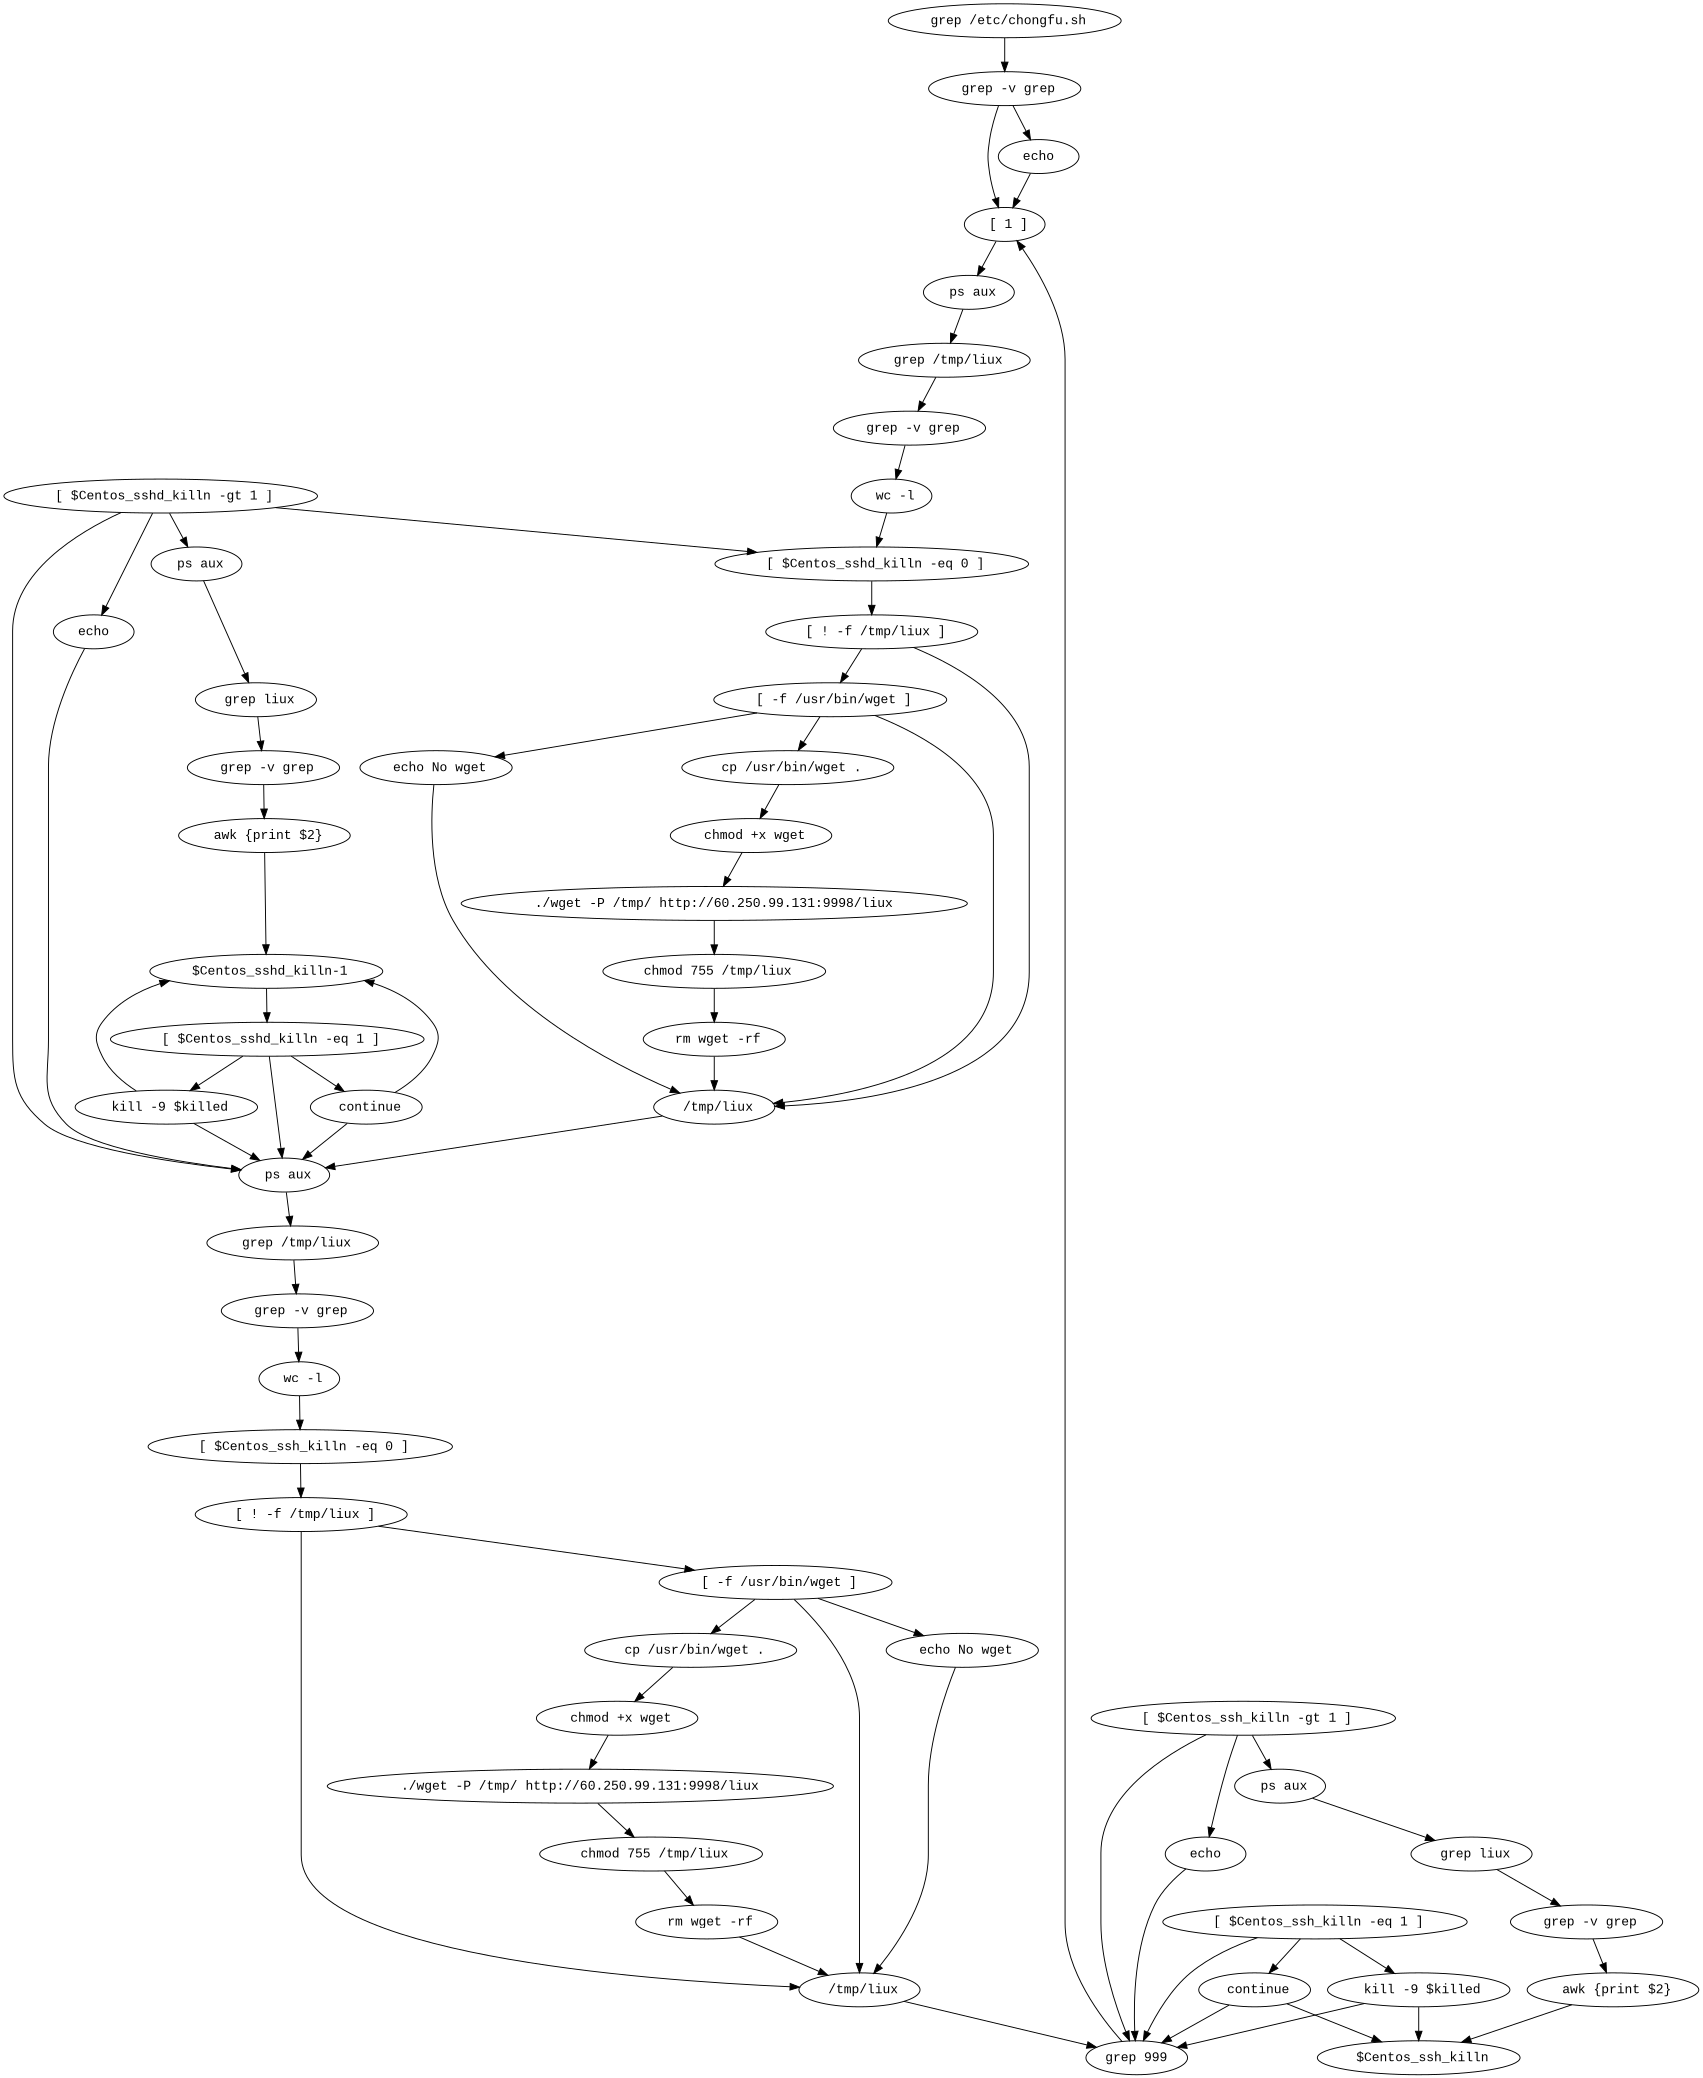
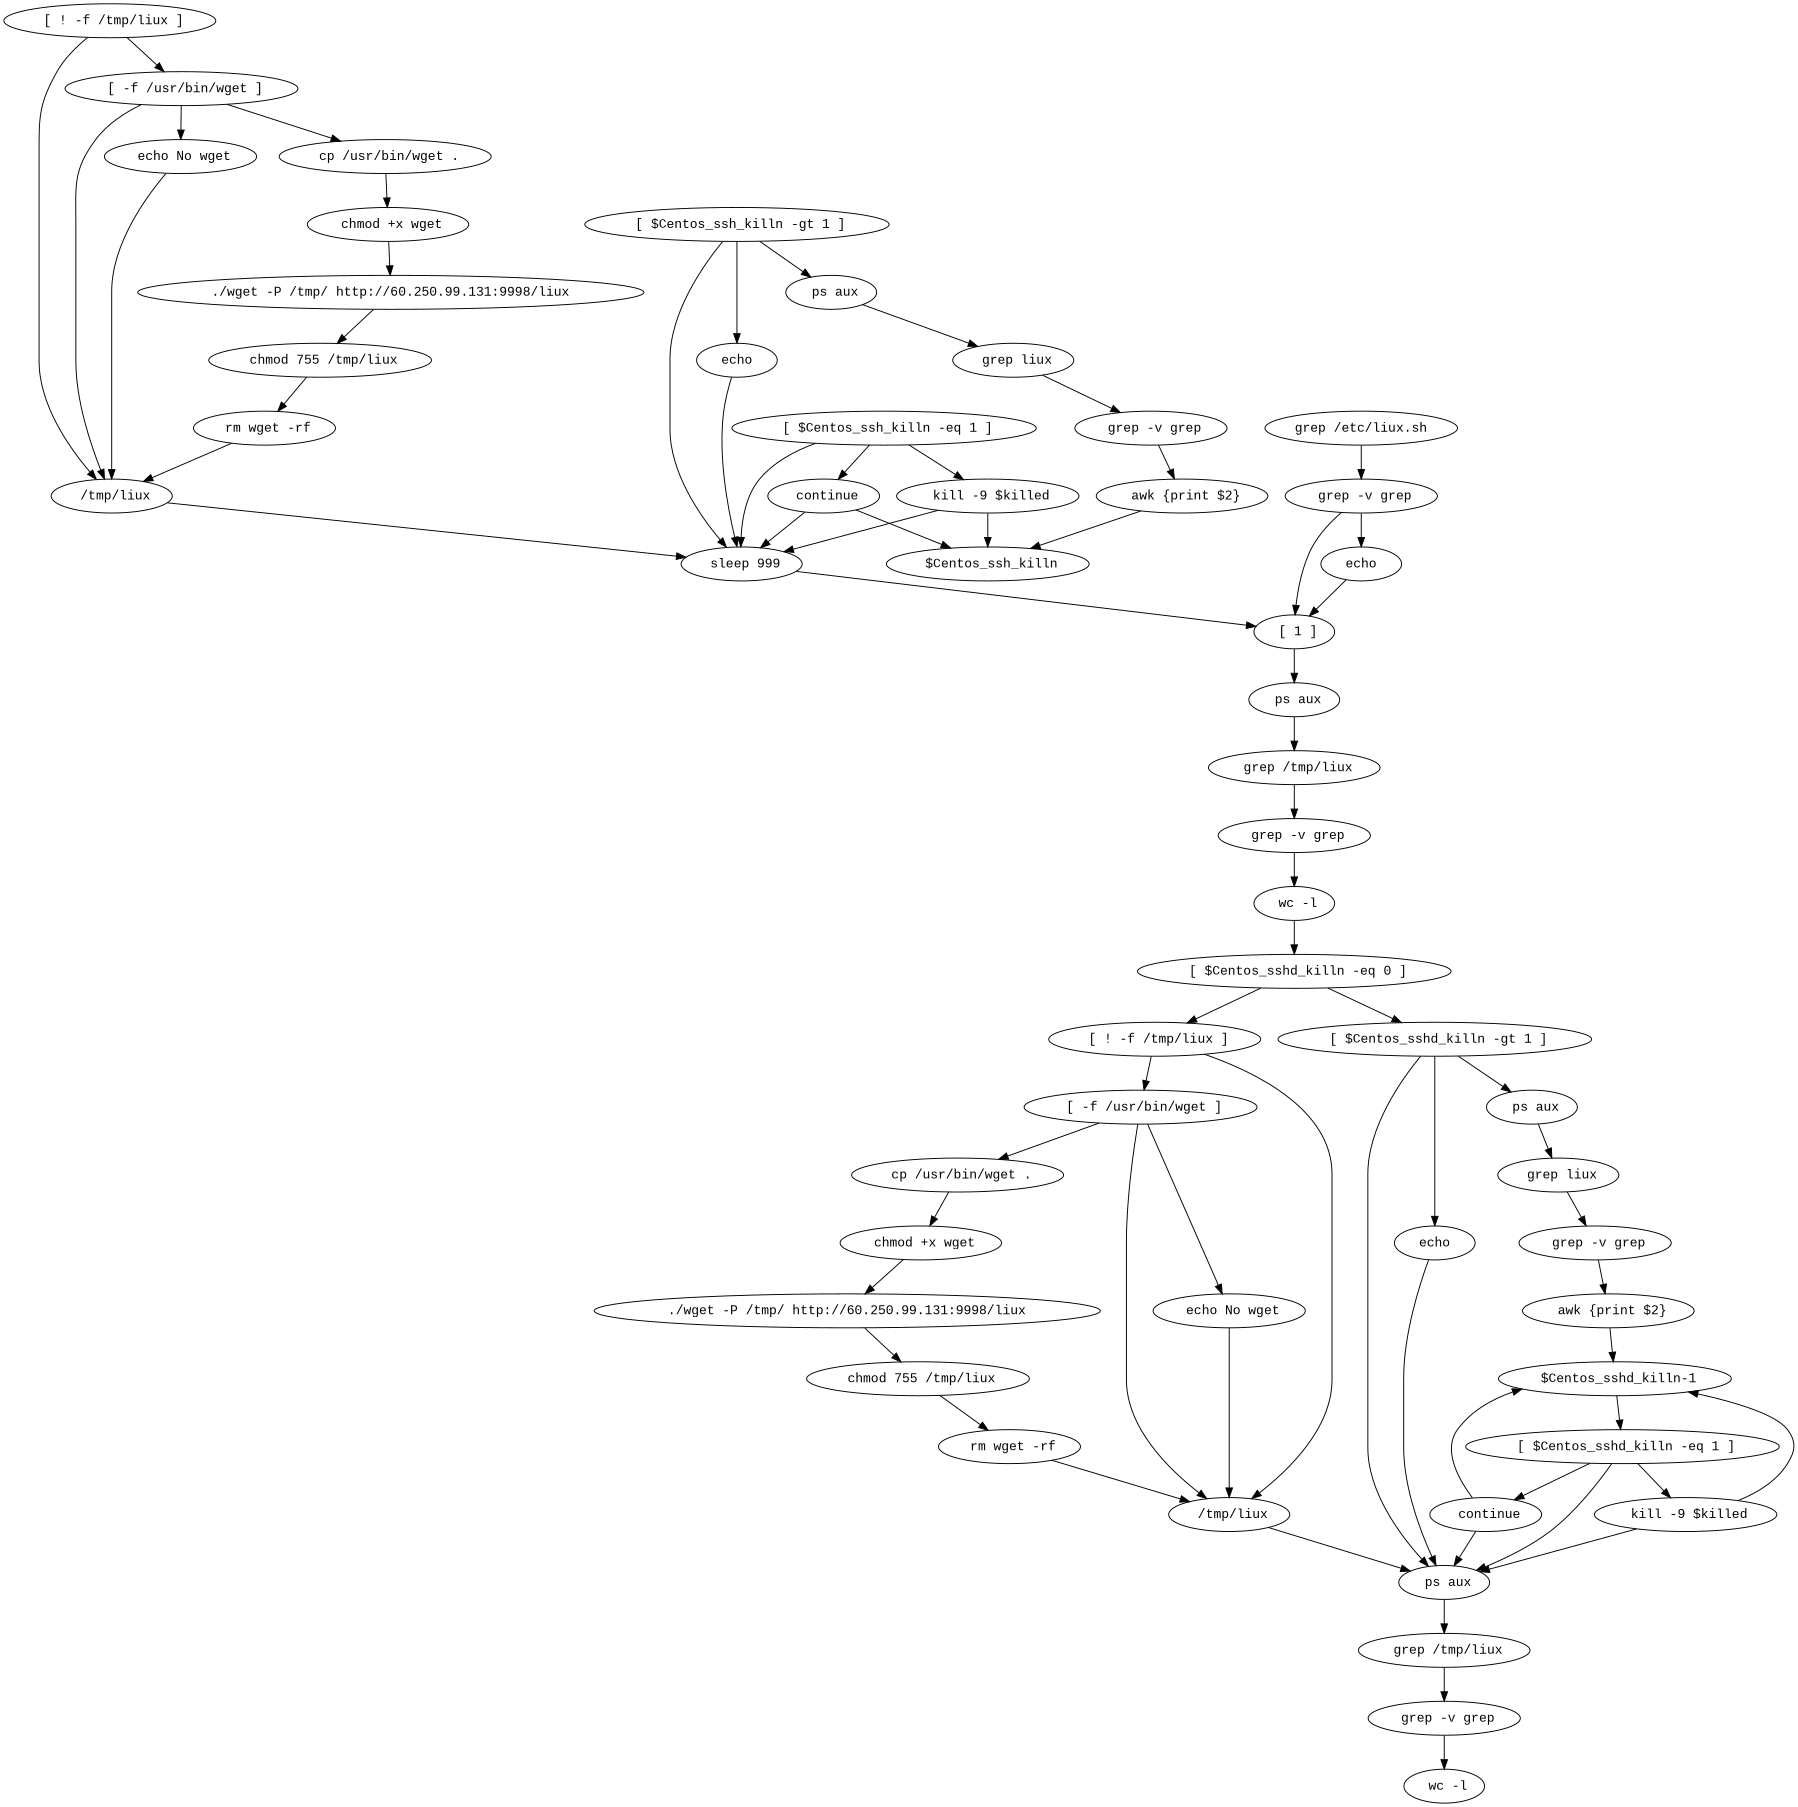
node "grep /etc/chongfu.sh": label "grep /etc/chongfu.sh" -> "grep /etc/liux.sh"
edge "[ $Centos_sshd_killn -gt 1 ]" -> "[ $Centos_sshd_killn -eq 0 ]": reversed
node "[ $Centos_ssh_killn -eq 0 ]": removed
node "grep 999": label "grep 999" -> "sleep 999"
